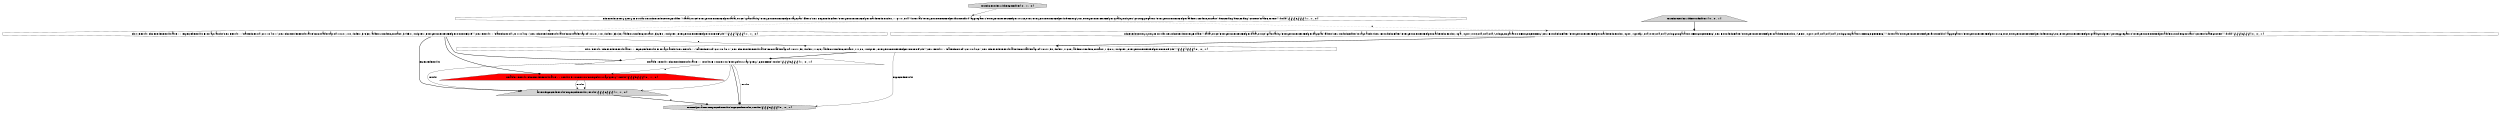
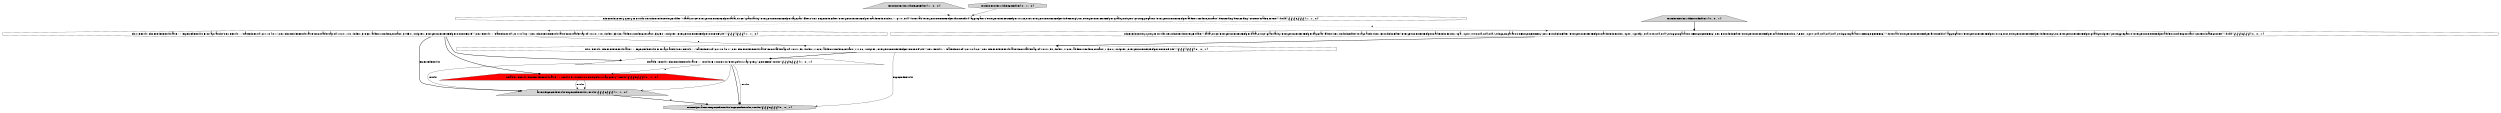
node "testTimeseriesWithRegexFilter['1', '0', '0']": added
